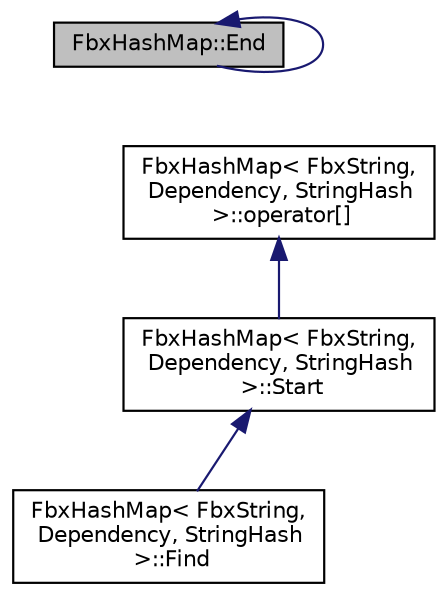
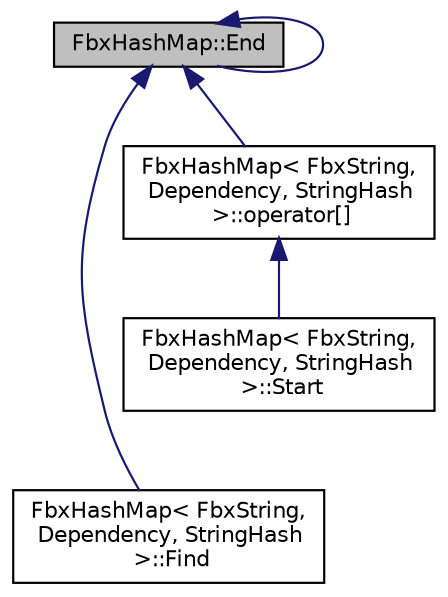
edge "FbxHashMap< FbxString, Dependency, StringHash >::operator[]" -> "FbxHashMap::End": added
edge "FbxHashMap< FbxString, Dependency, StringHash >::Find" -> "FbxHashMap< FbxString, Dependency, StringHash >::Start": now "FbxHashMap< FbxString, Dependency, StringHash >::Find" -> "FbxHashMap::End"
